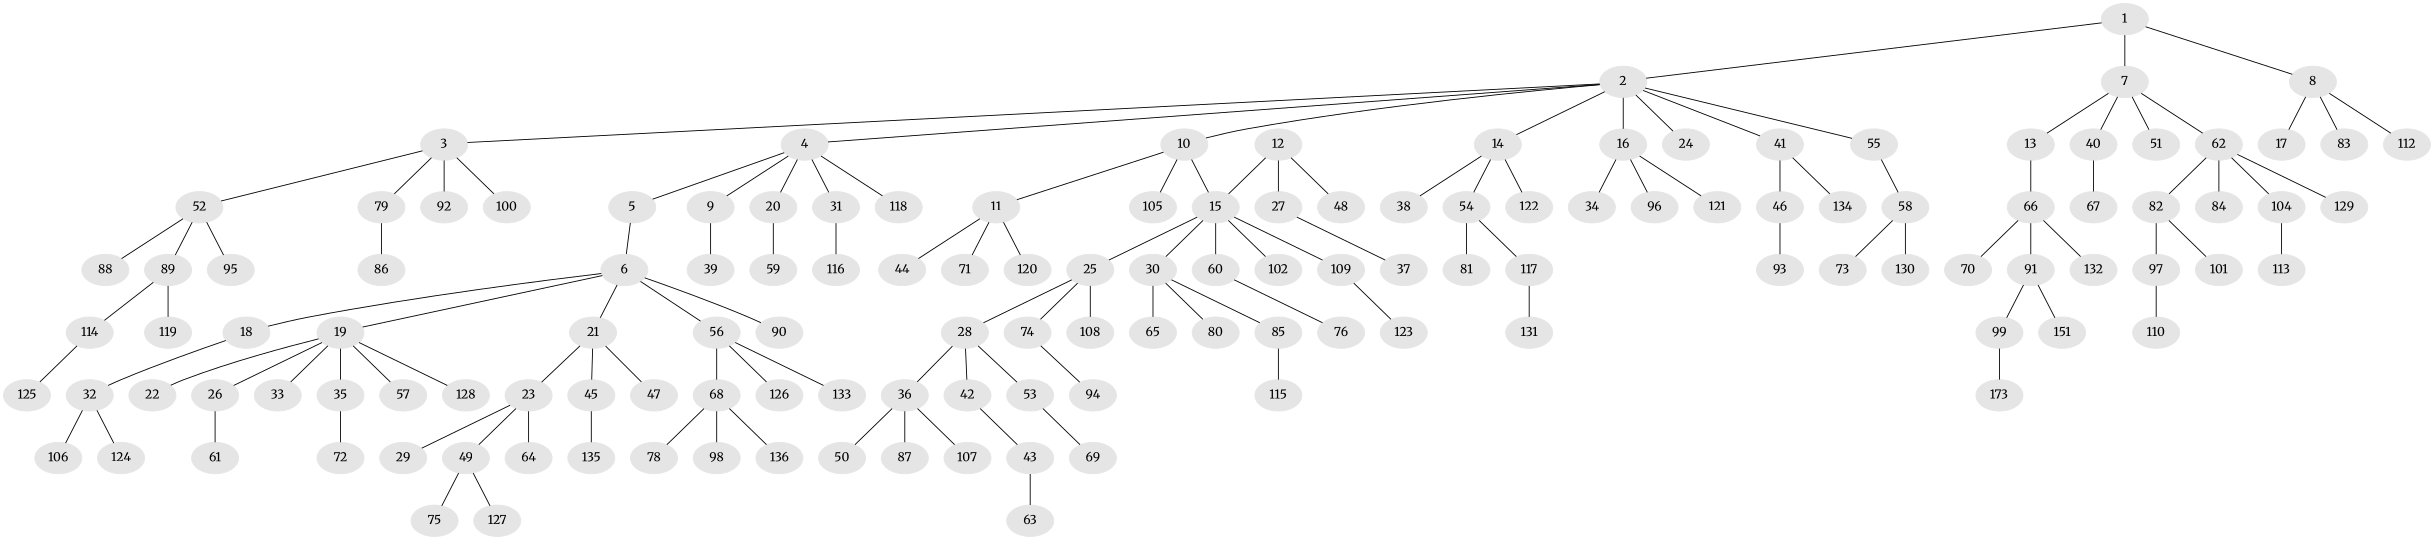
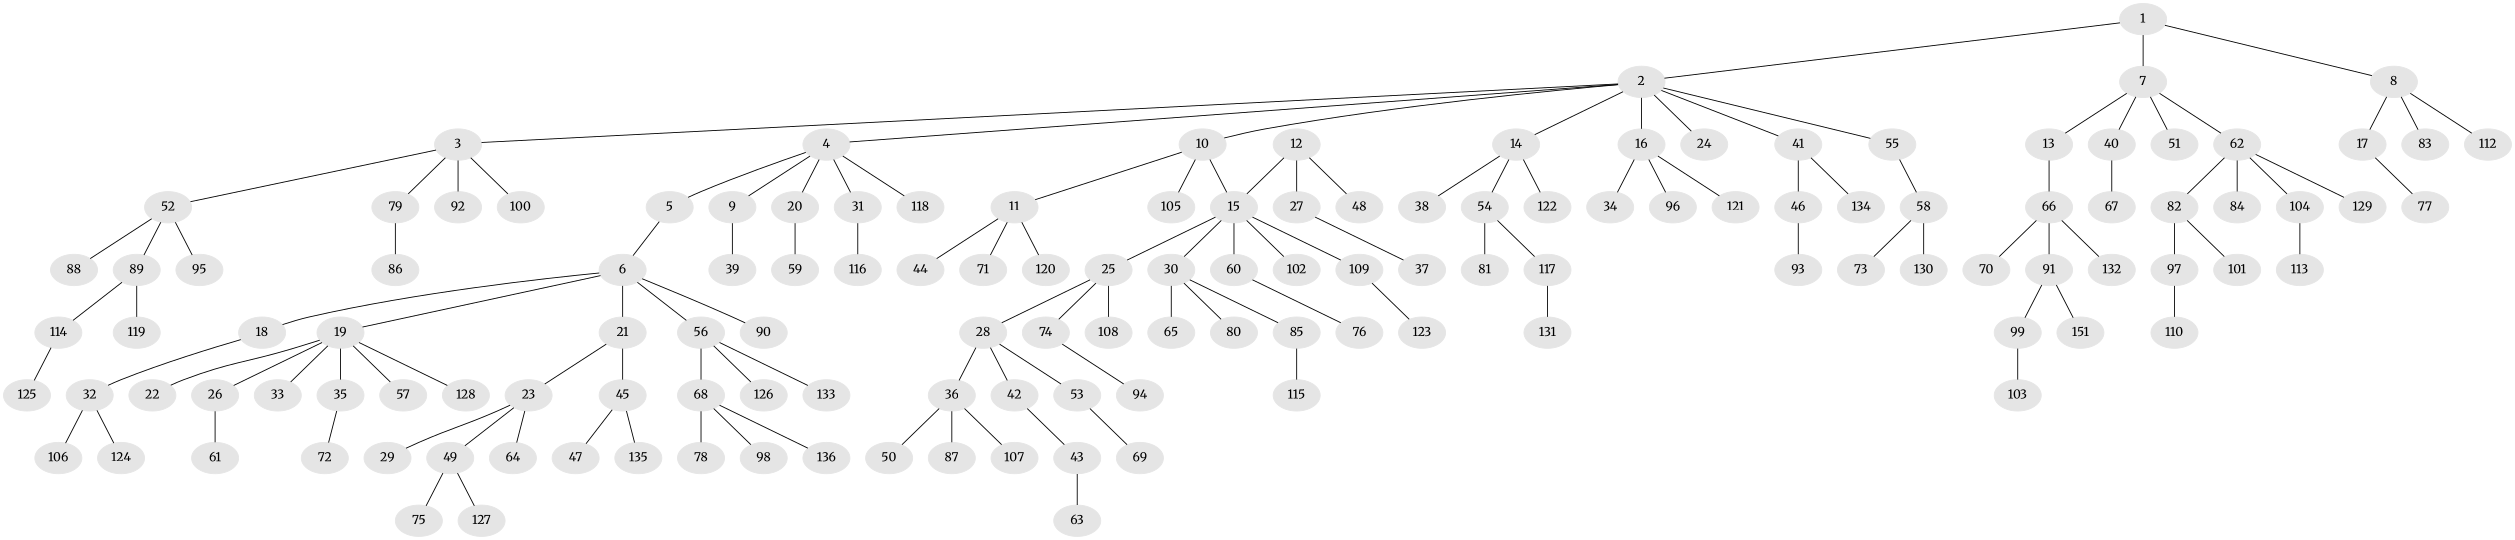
node "77": added
edge "21" -- "47": now "45" -- "47"
node "173": label "173" -> "103"
